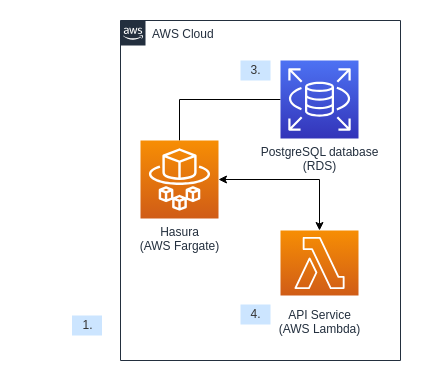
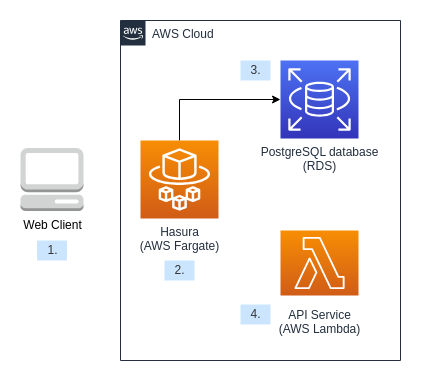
edge "PostgreSQL database (RDS)" -- "Hasura (AWS Fargate)": arrowhead none -> classic
node "Web Client": added
edge "Hasura (AWS Fargate)" -- "API Service (AWS Lambda)": removed
node "2.": added
node "1.": moved (87, 326) -> (52, 251)
